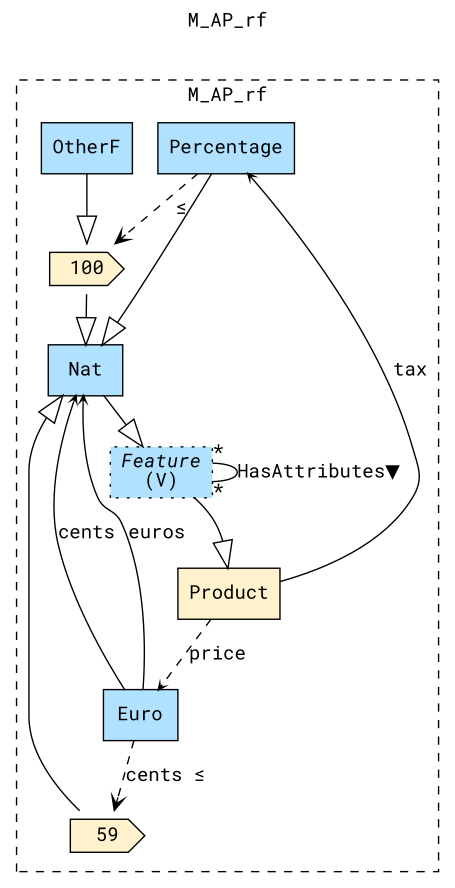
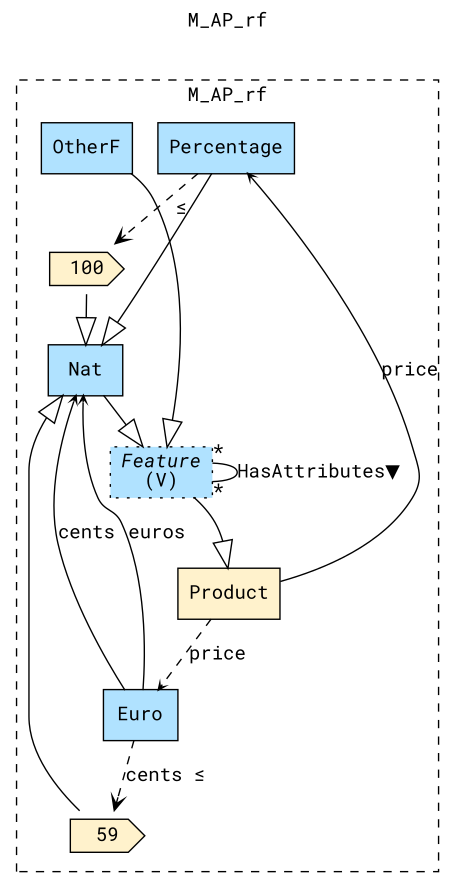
edge "OtherF" -> "100": now "OtherF" -> "Feature"
edge "Product" -> "Percentage": label "tax" -> "price"
